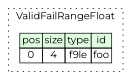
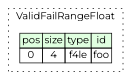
node "pos": text "f9le" -> "f4le"
